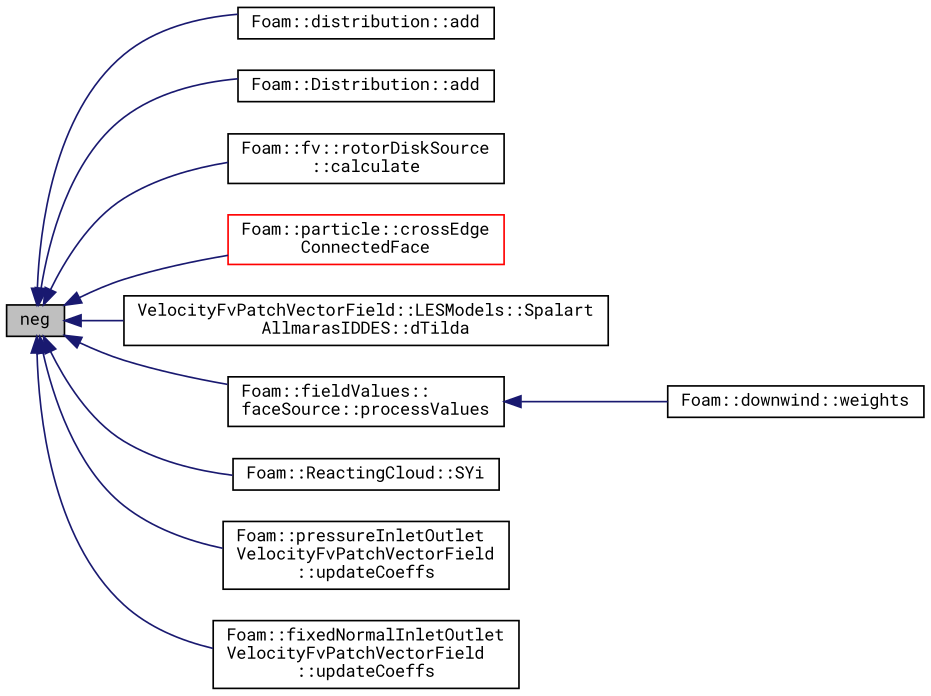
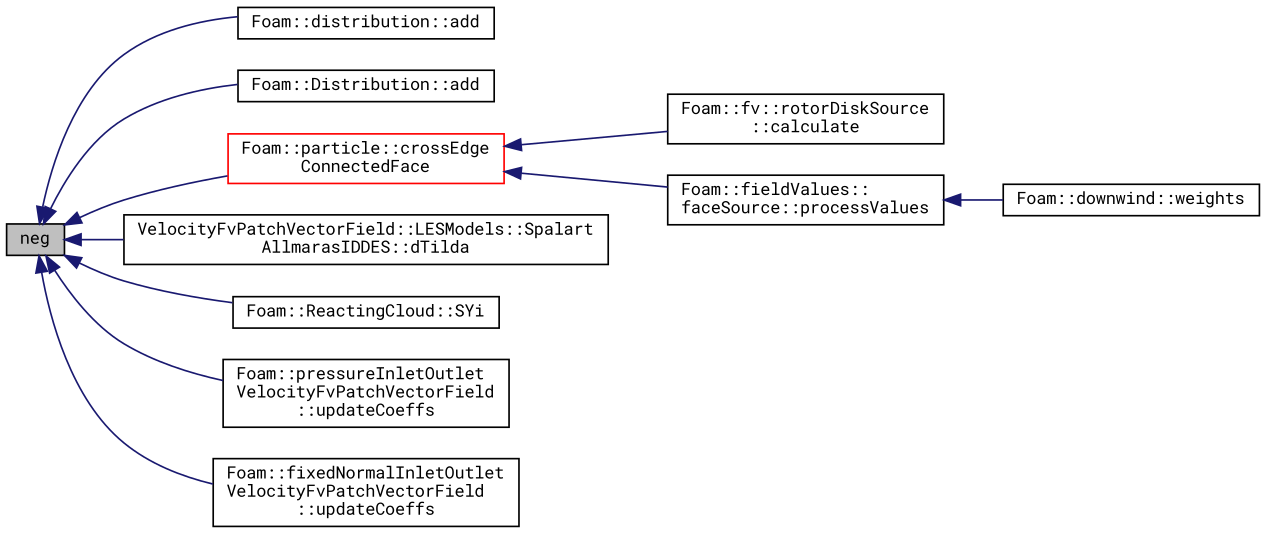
edge "Foam::fv::rotorDiskSource ::calculate" -> "neg": now "Foam::fv::rotorDiskSource ::calculate" -> "Foam::particle::crossEdge ConnectedFace"
edge "Foam::fieldValues:: faceSource::processValues" -> "neg": now "Foam::fieldValues:: faceSource::processValues" -> "Foam::particle::crossEdge ConnectedFace"
